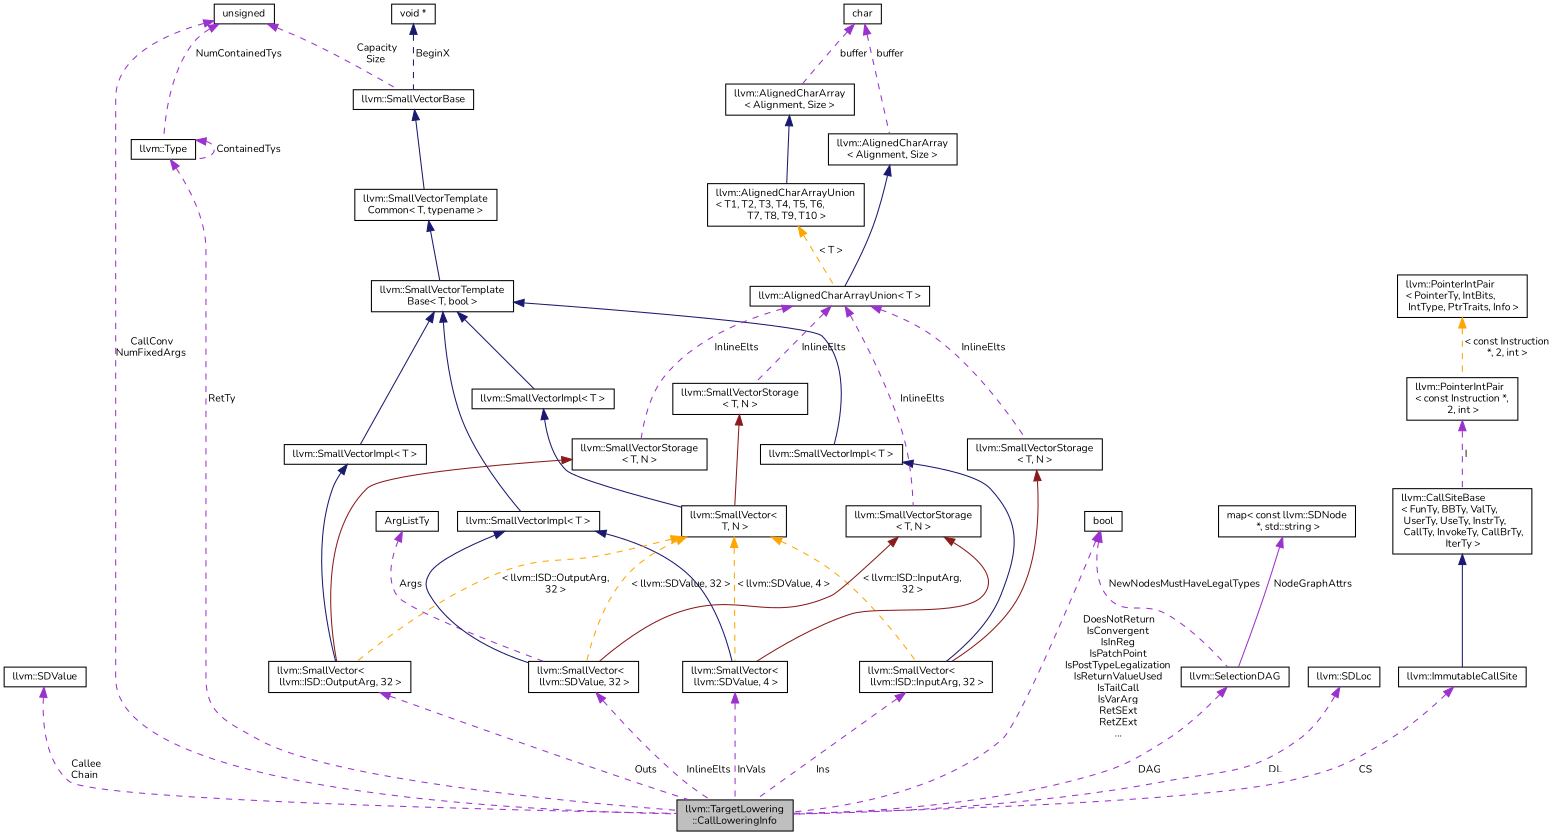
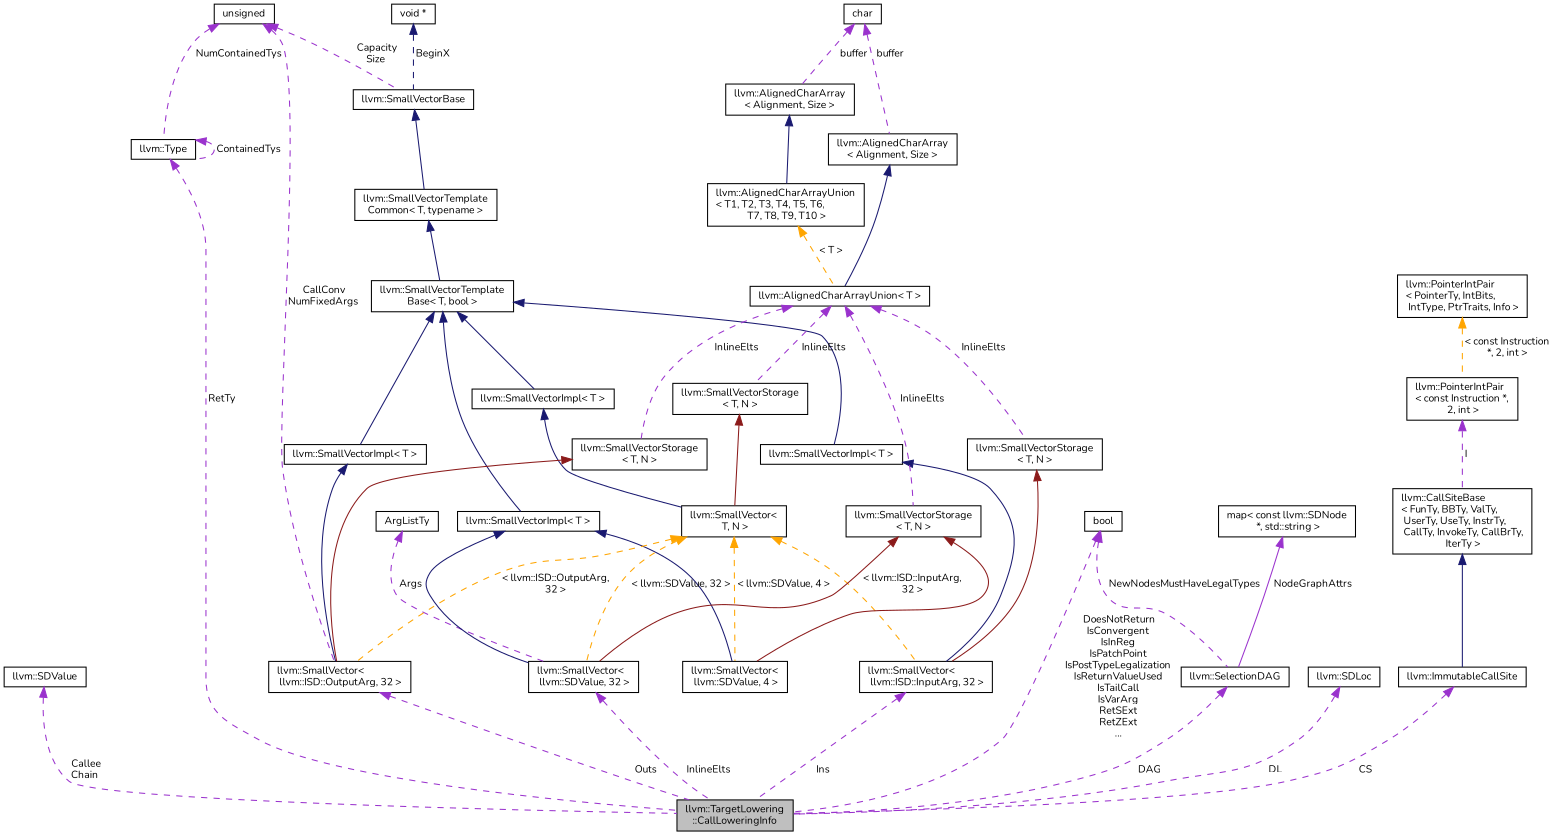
edge "llvm::TargetLowering ::CallLoweringInfo" -> "unsigned": now "llvm::SmallVector< llvm::ISD::OutputArg, 32 >" -> "unsigned"
edge "llvm::TargetLowering ::CallLoweringInfo" -> "llvm::SmallVector< llvm::SDValue, 4 >": removed, label "InVals"
